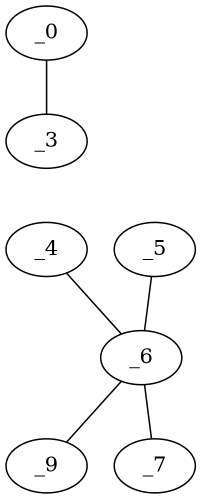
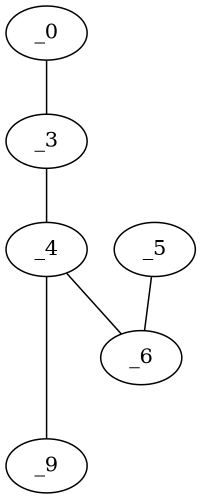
edge "_3" -- "_4": added
edge "_6" -- "_9": now "_4" -- "_9"
node "_7": removed
